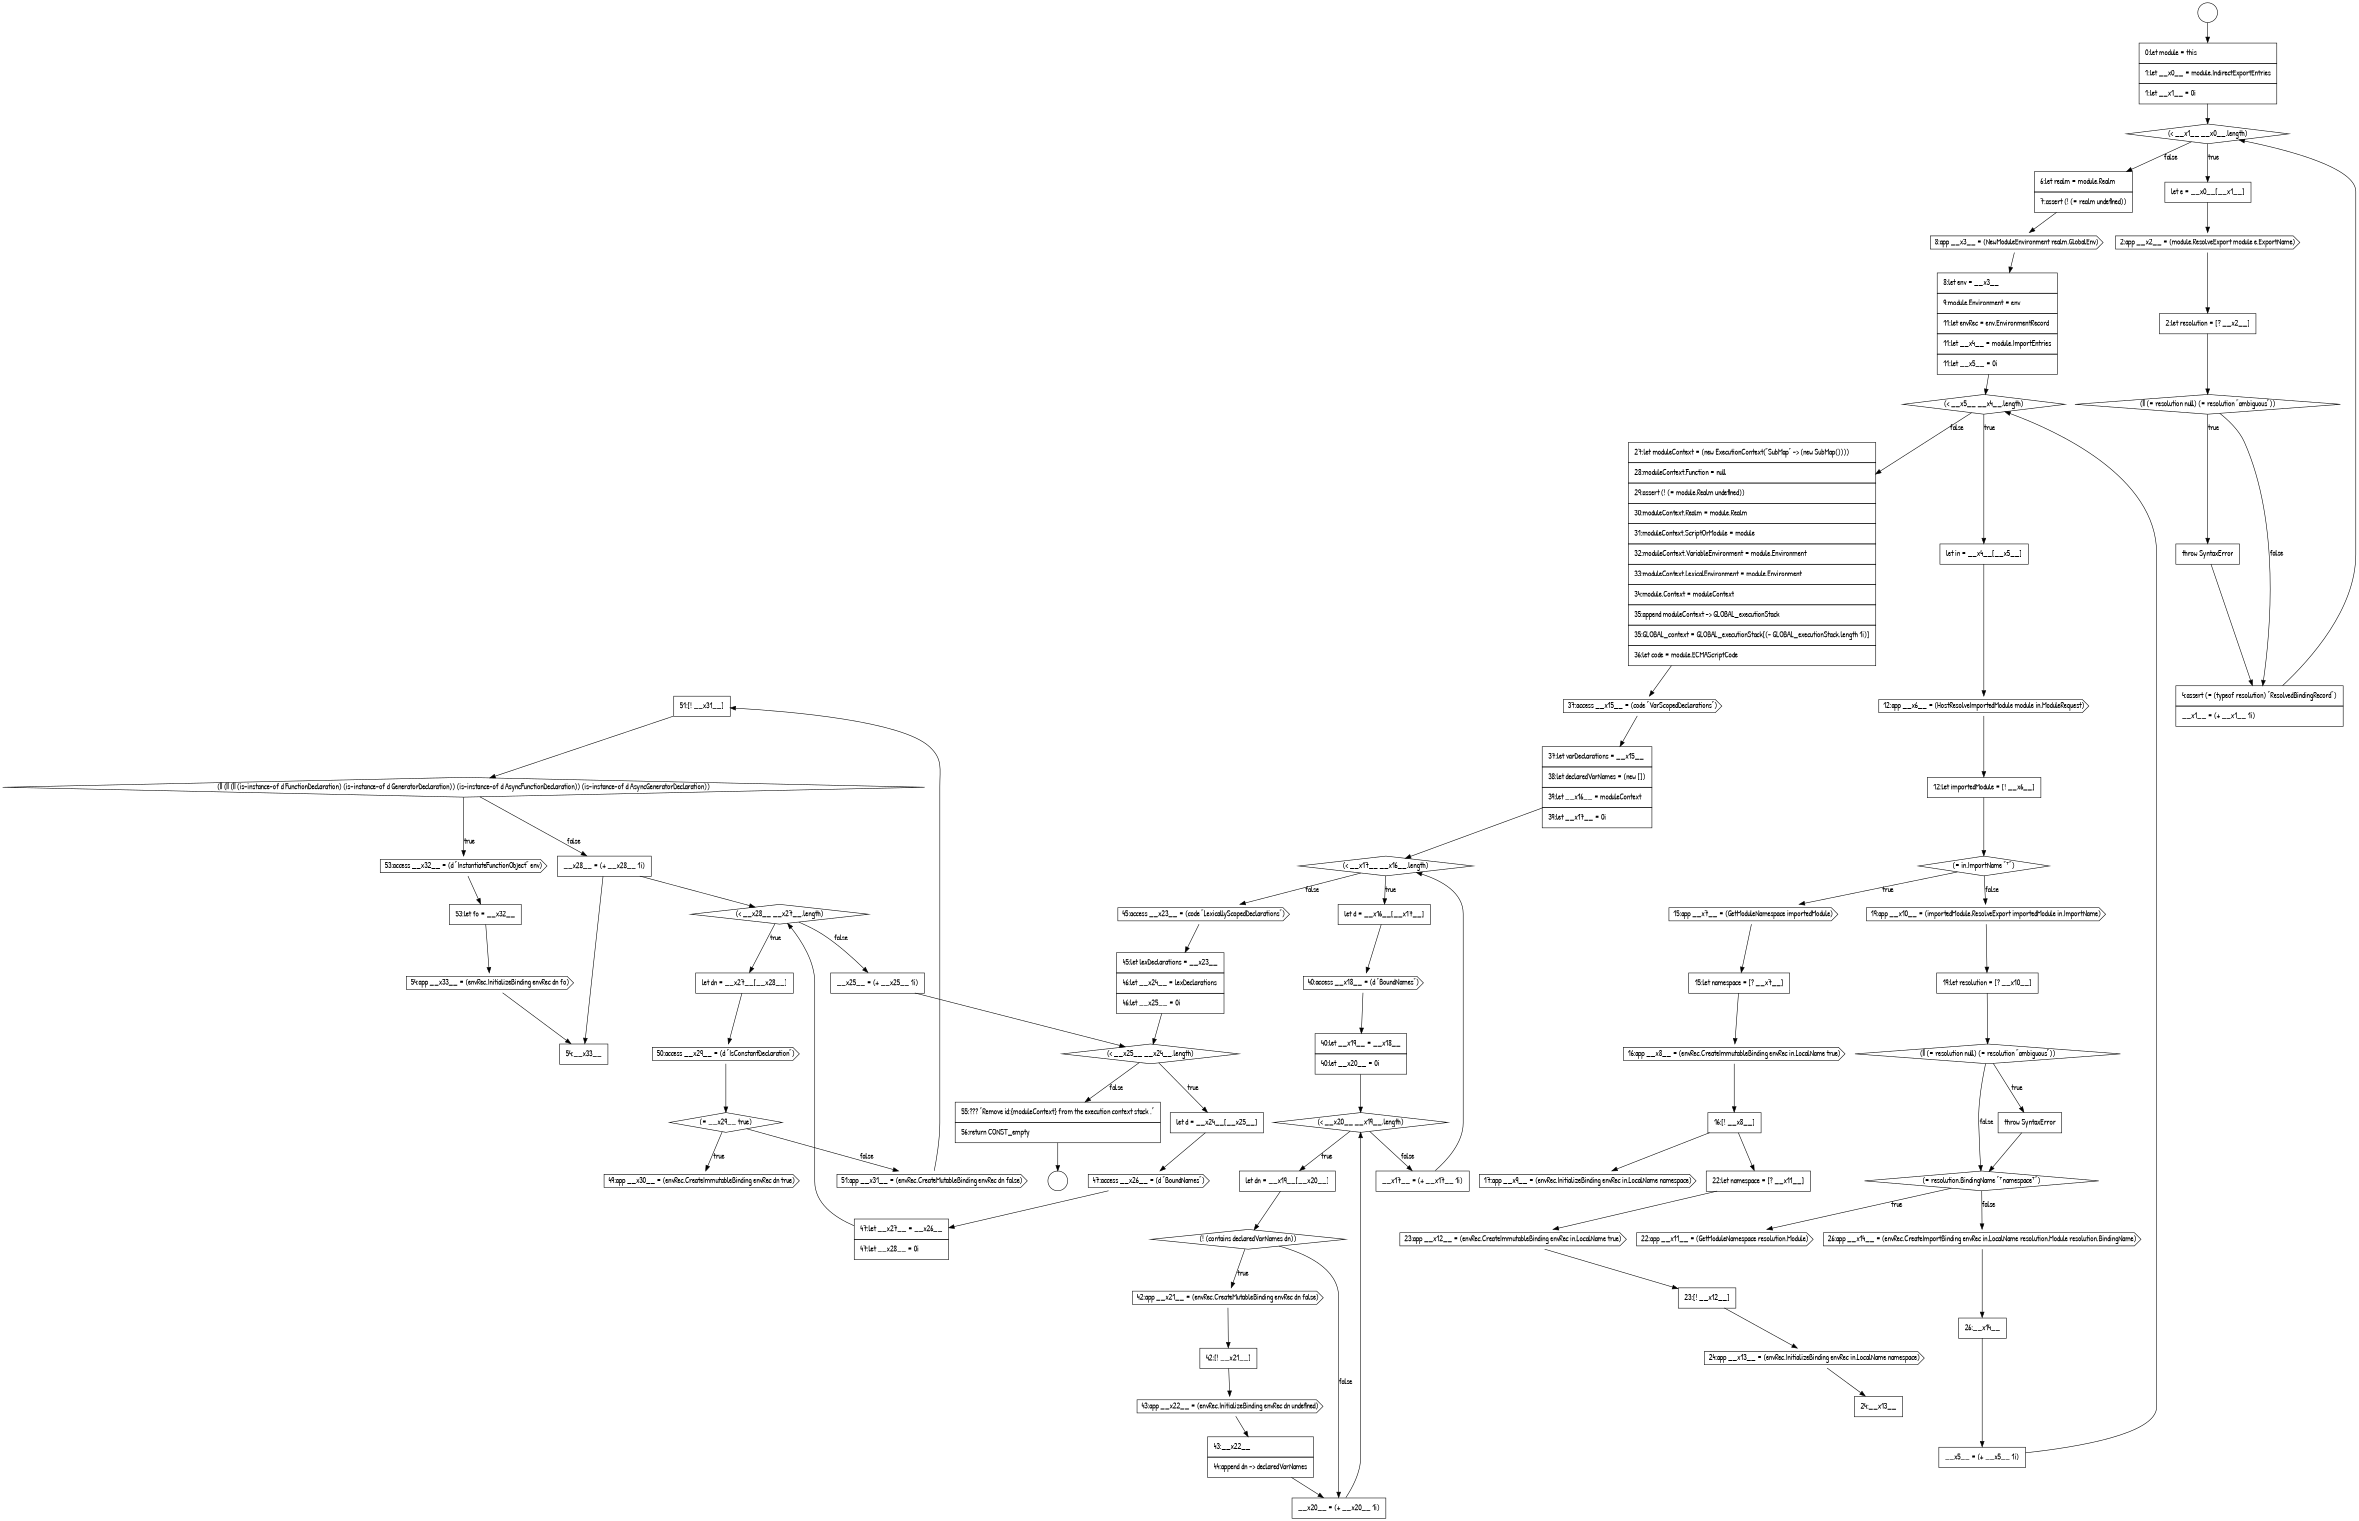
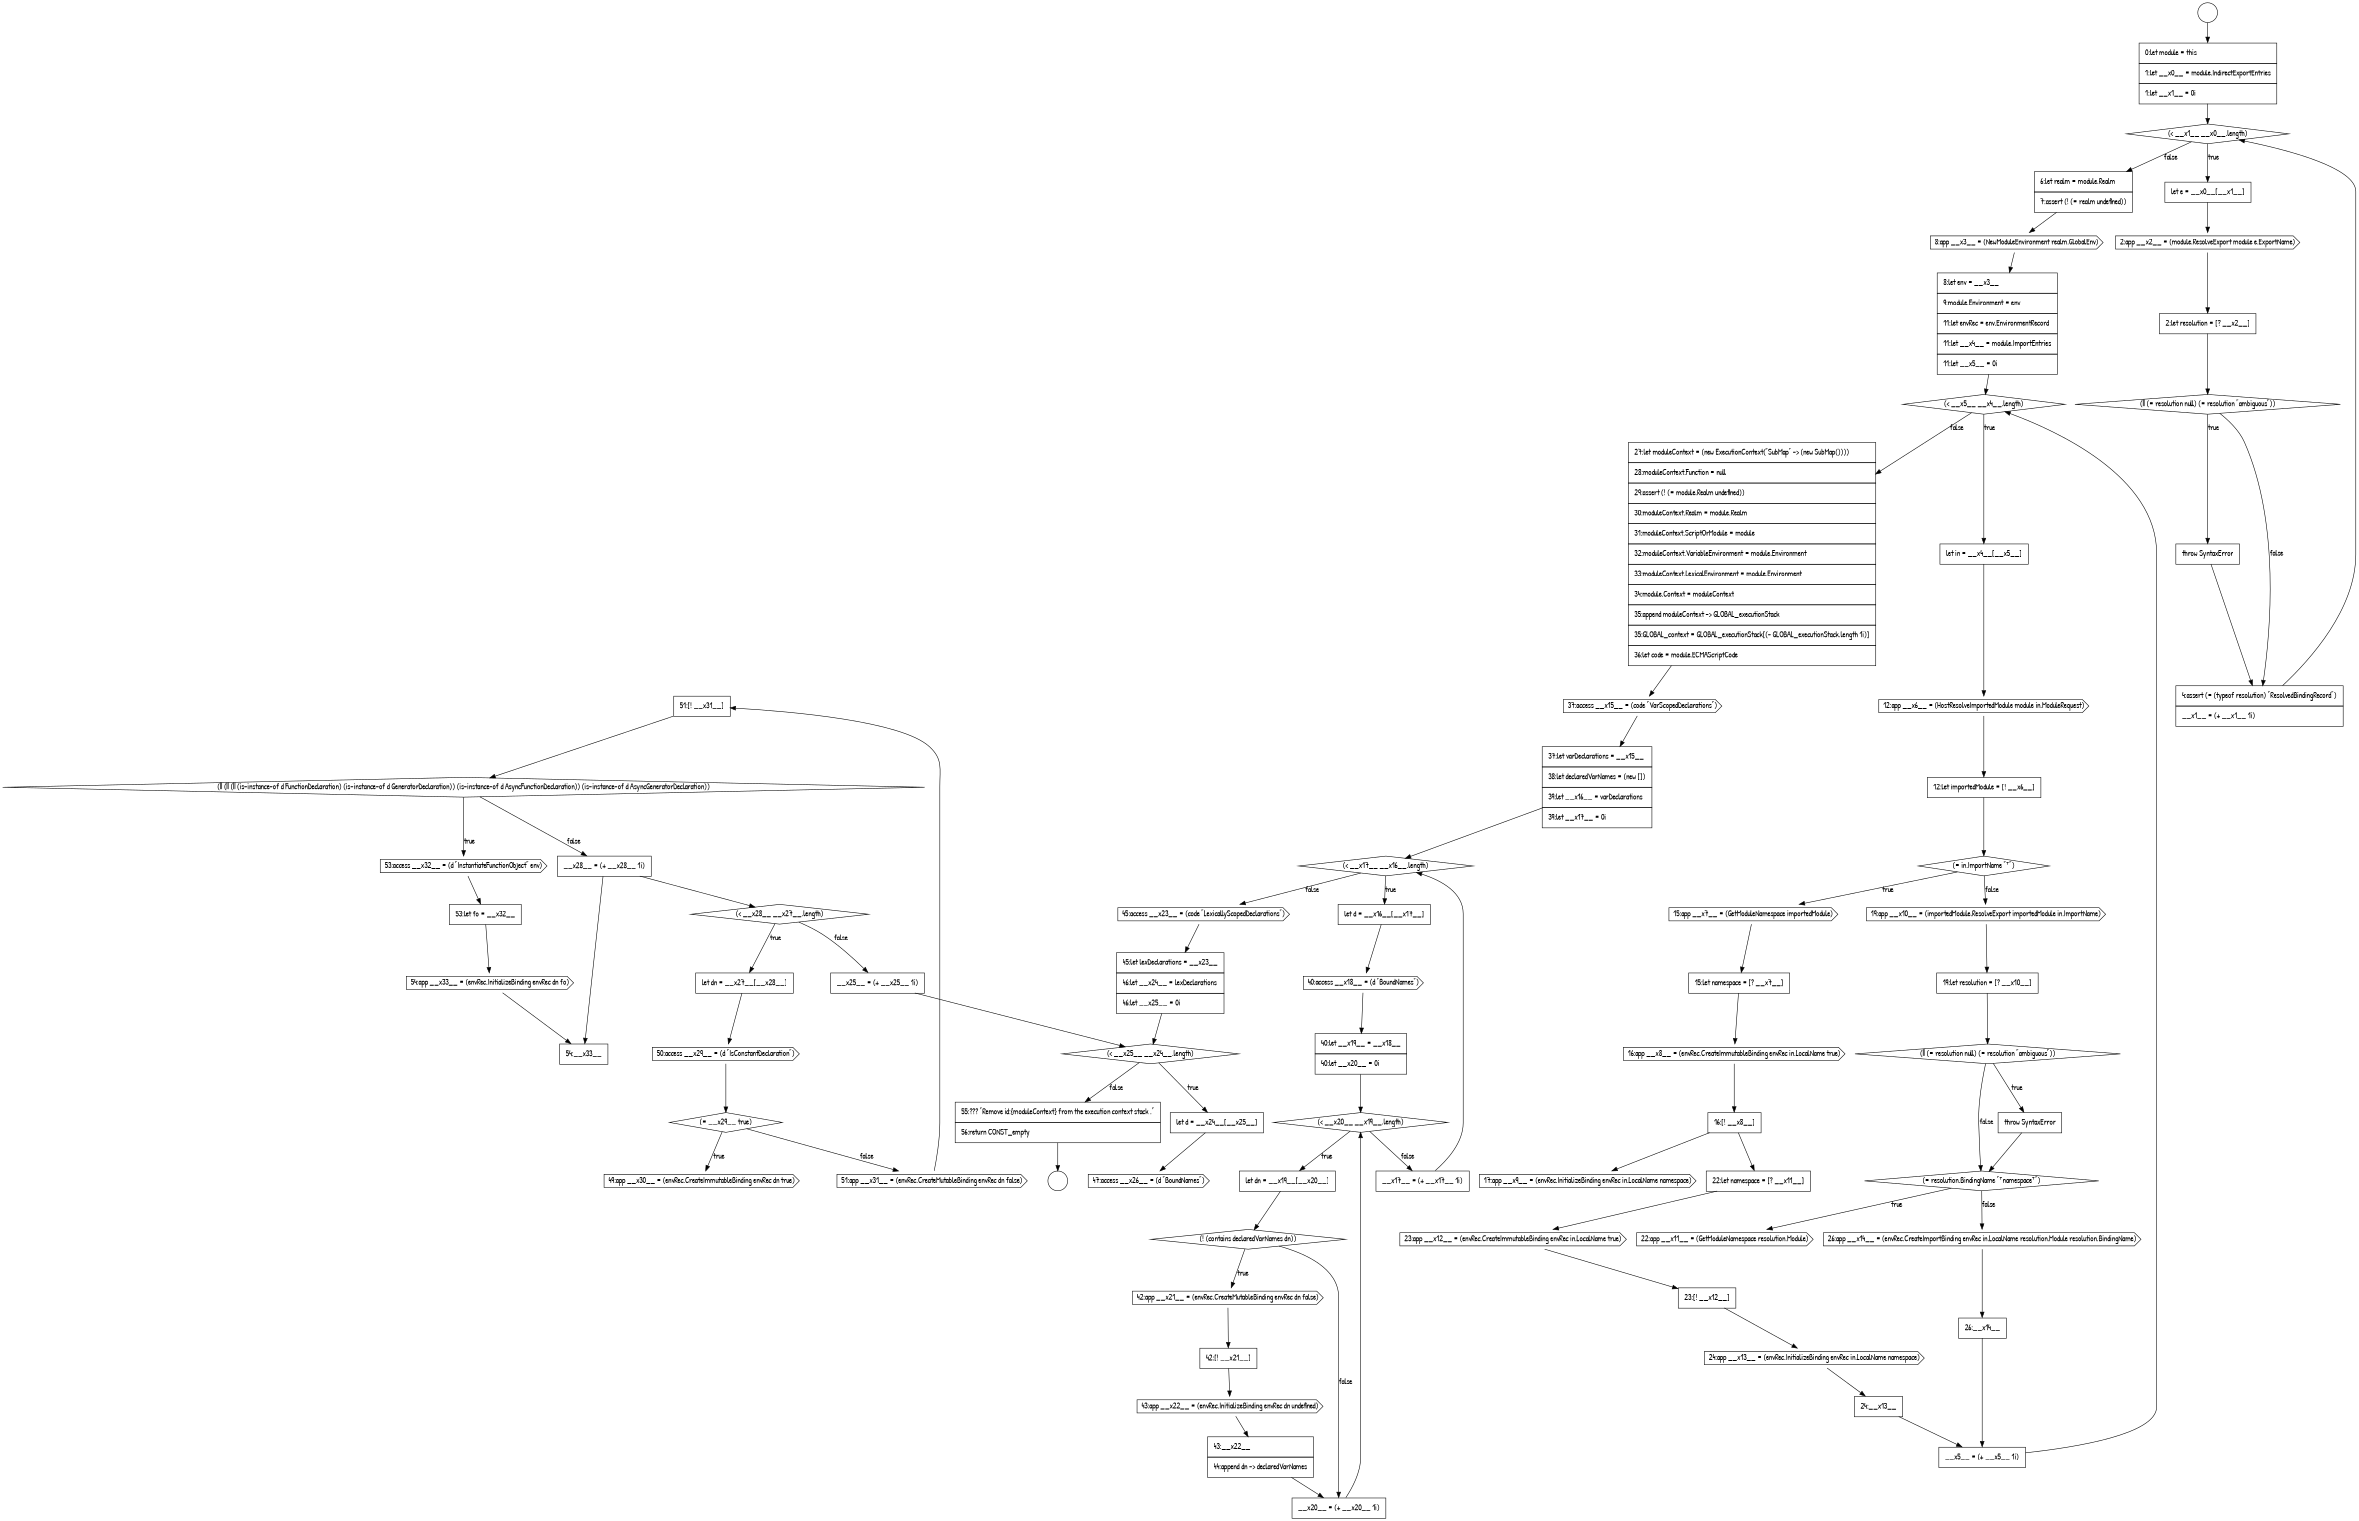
node "37:let varDeclarations = __x15__": text "39:let __x16__ = moduleContext" -> "39:let __x16__ = varDeclarations"
node "47:let __x27__ = __x26__": removed
edge "24:__x13__" -> "__x5__ = (+ __x5__ 1i)": added
